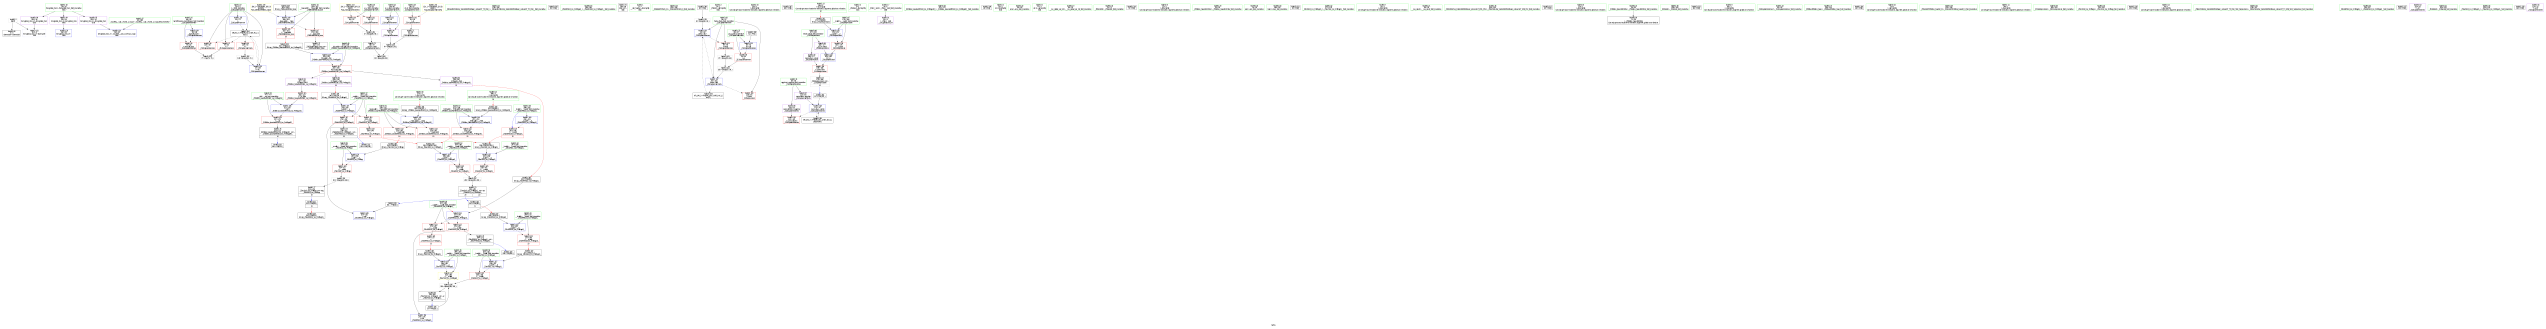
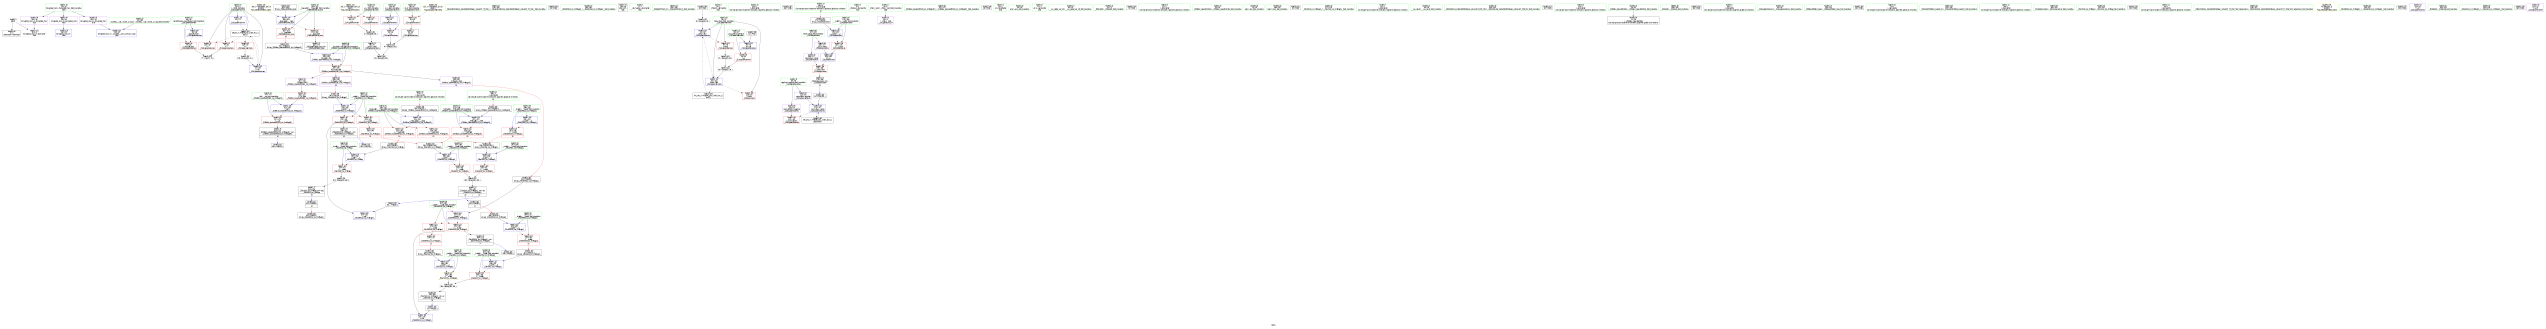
node "NodeID: 303": added
edge "NodeID: 325" -> "NodeID: 245": now "NodeID: 325" -> "NodeID: 153"
